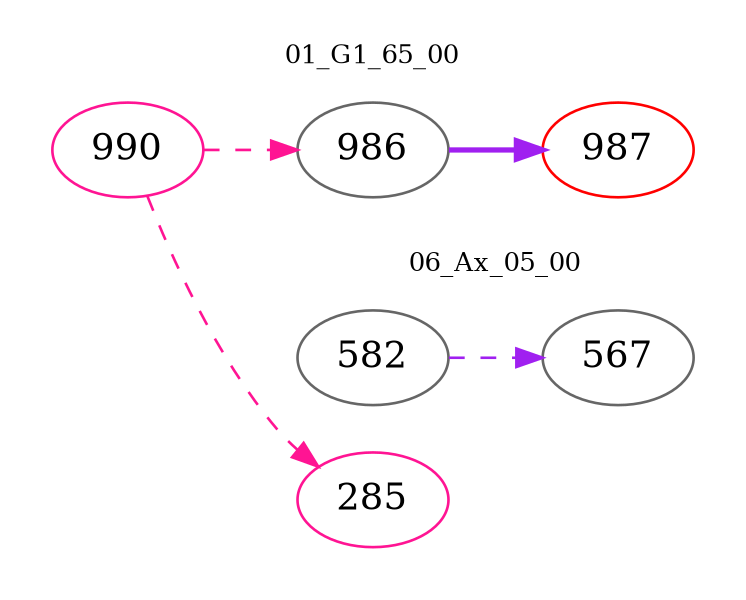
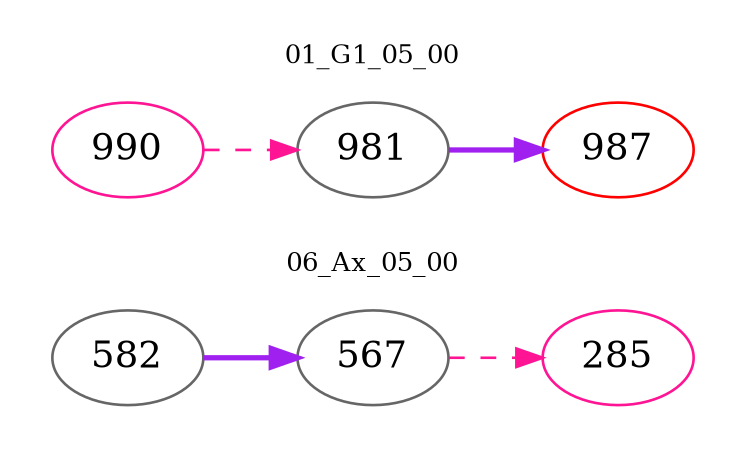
cluster "01_G1_65_00": label "01_G1_65_00" -> "01_G1_05_00"
node "986": label "986" -> "981"
edge "990" -> "285": now "567" -> "285"
edge "582" -> "567": style dashed -> bold
